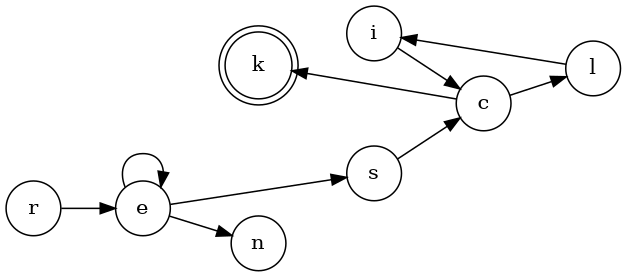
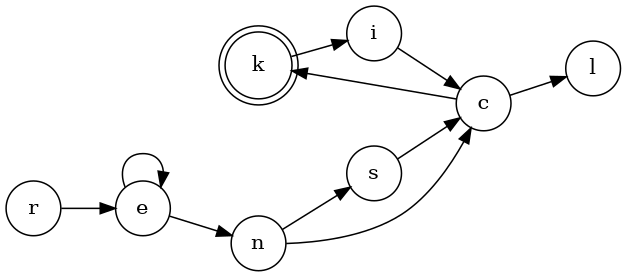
edge "l" -> "i": now "k" -> "i"
edge "e" -> "s": now "n" -> "s"
edge "n" -> "c": added
